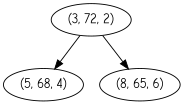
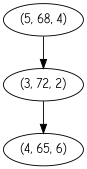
edge "(3, 72, 2)" -> "(5, 68, 4)": reversed
node "(8, 65, 6)": label "(8, 65, 6)" -> "(4, 65, 6)"
